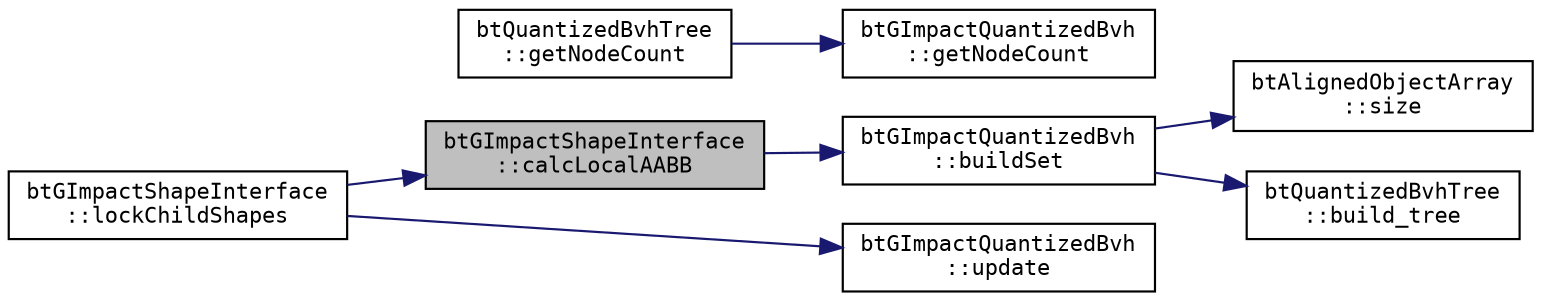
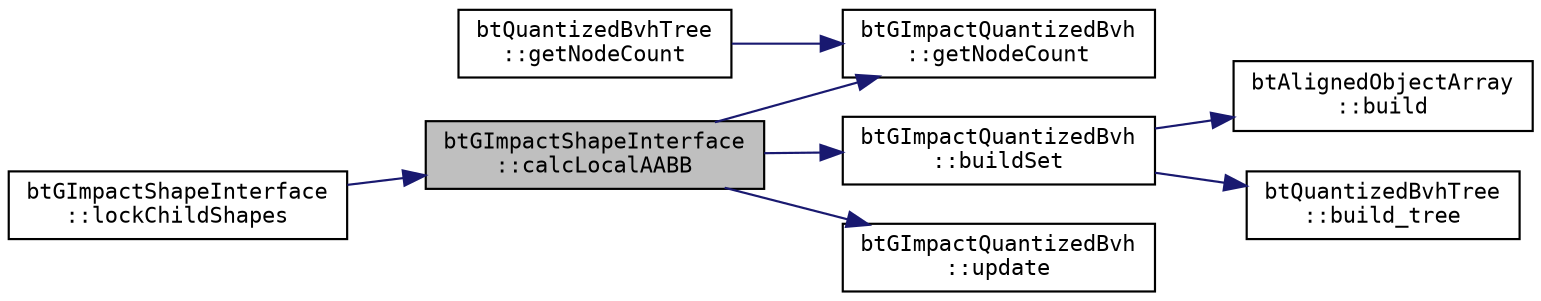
node "btAlignedObjectArray ::size": label "btAlignedObjectArray ::size" -> "btAlignedObjectArray ::build"
edge "btGImpactShapeInterface ::calcLocalAABB" -> "btGImpactQuantizedBvh ::getNodeCount": added
edge "btGImpactShapeInterface ::lockChildShapes" -> "btGImpactQuantizedBvh ::update": now "btGImpactShapeInterface ::calcLocalAABB" -> "btGImpactQuantizedBvh ::update"
